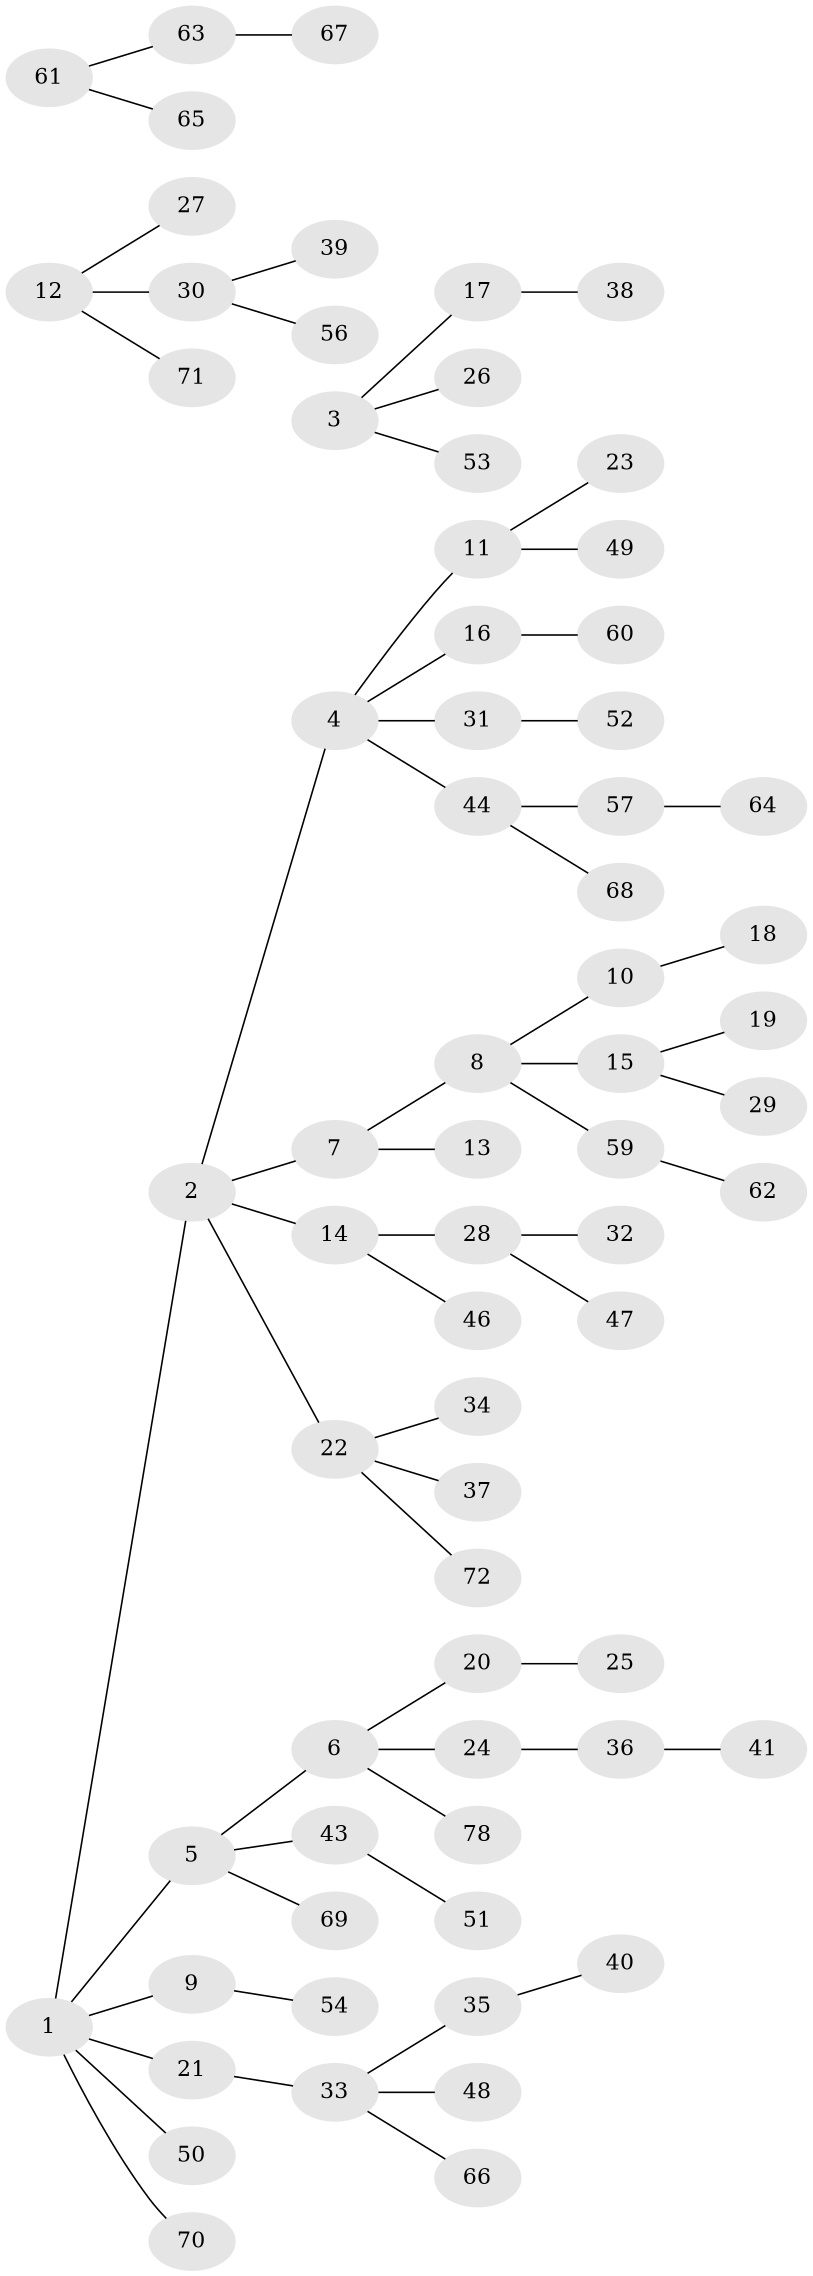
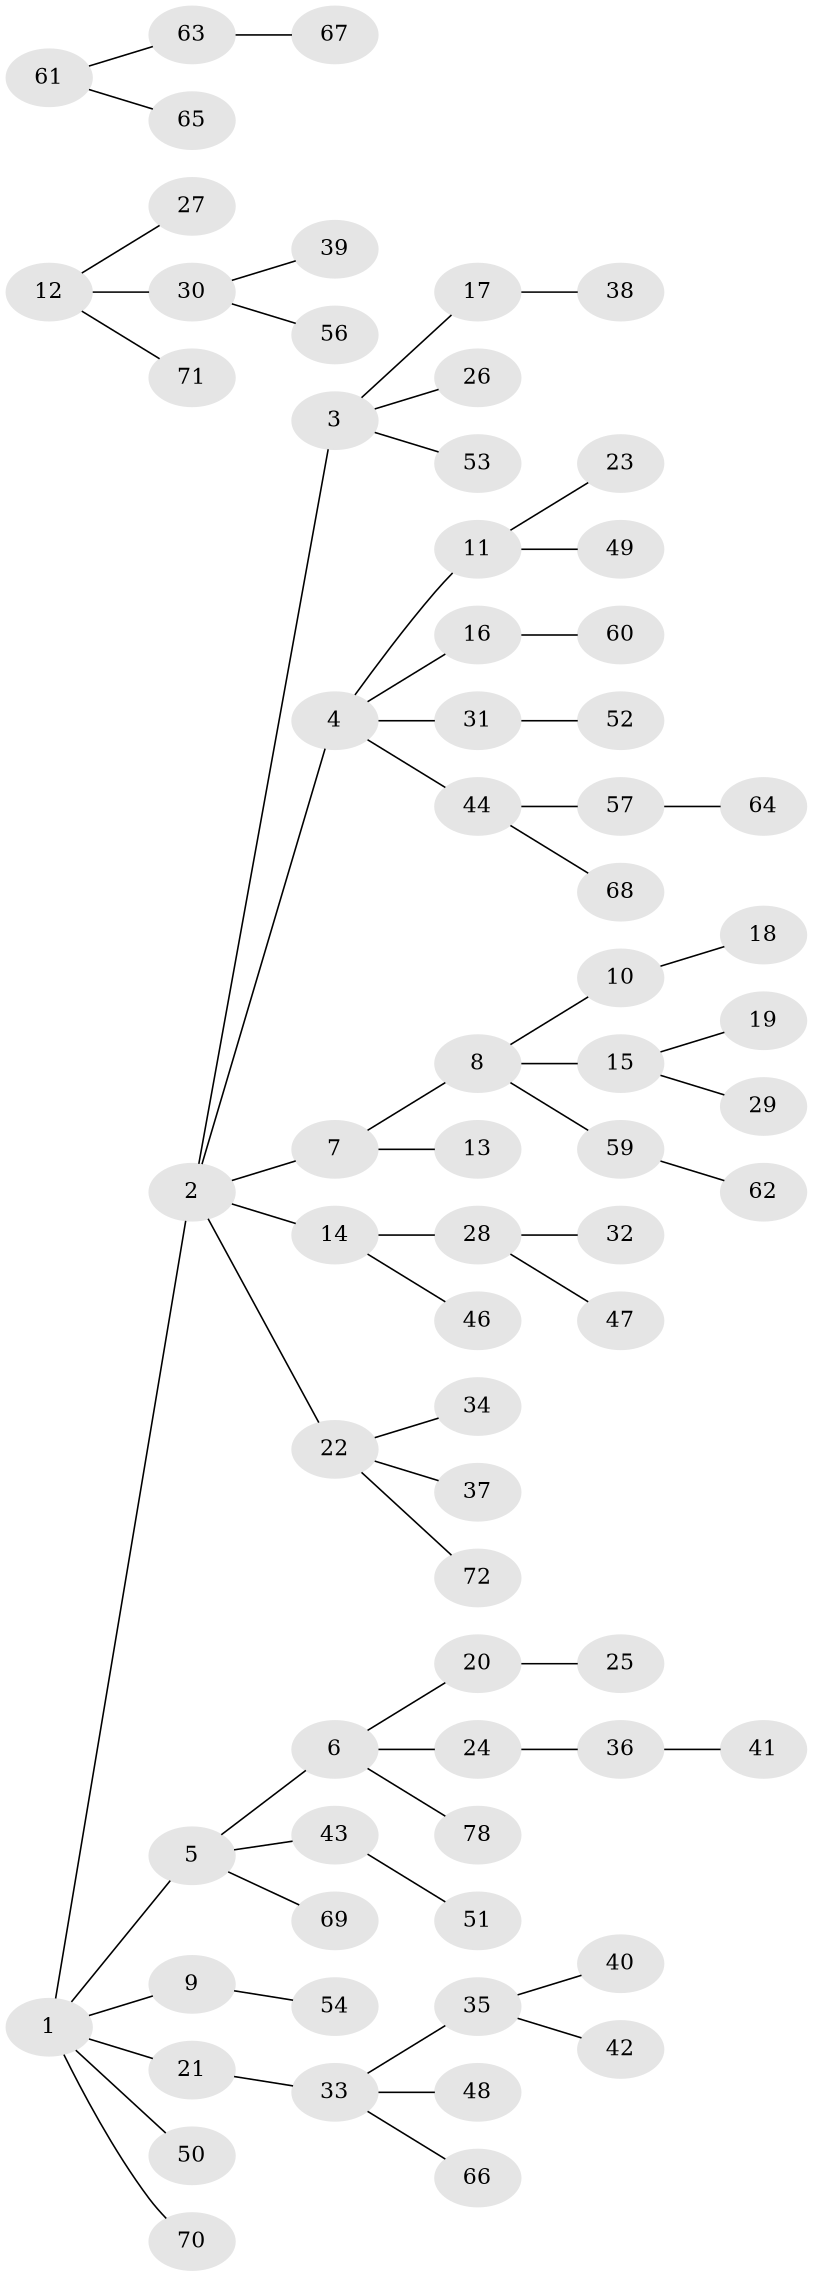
edge "3" -- "2": added
node "42": added
